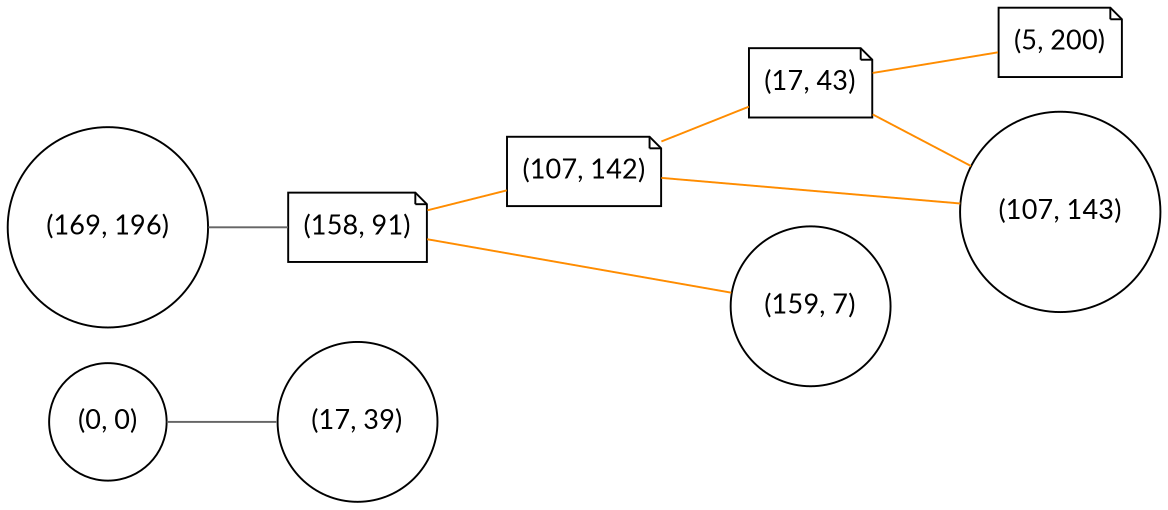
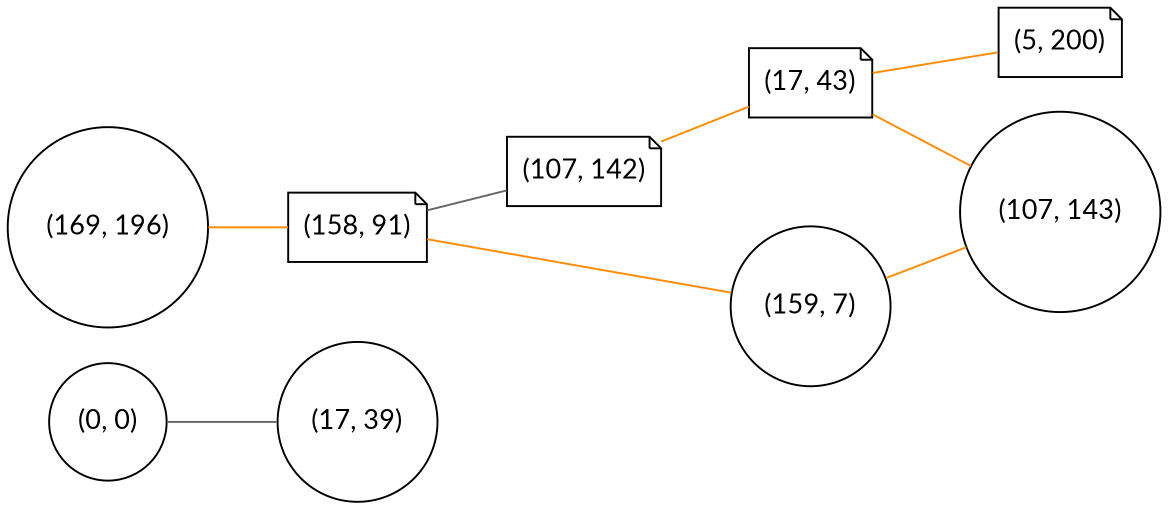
edge "(107, 142)" -- "(107, 143)": now "(159, 7)" -- "(107, 143)"
edge "(107, 142)" -- "(158, 91)": color darkorange -> gray40
edge "(169, 196)" -- "(158, 91)": color gray40 -> darkorange
